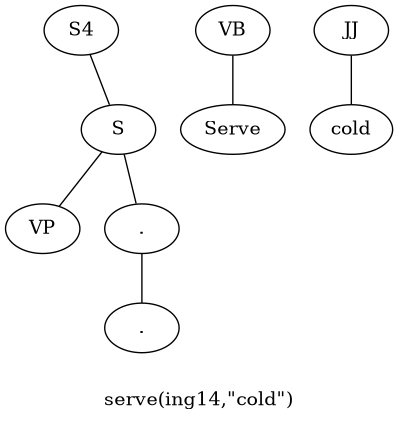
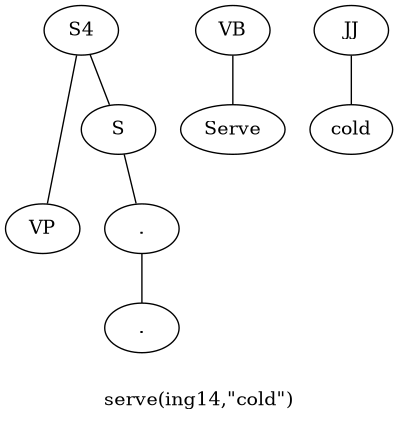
edge "S" -- "VP": now "S4" -- "VP"
